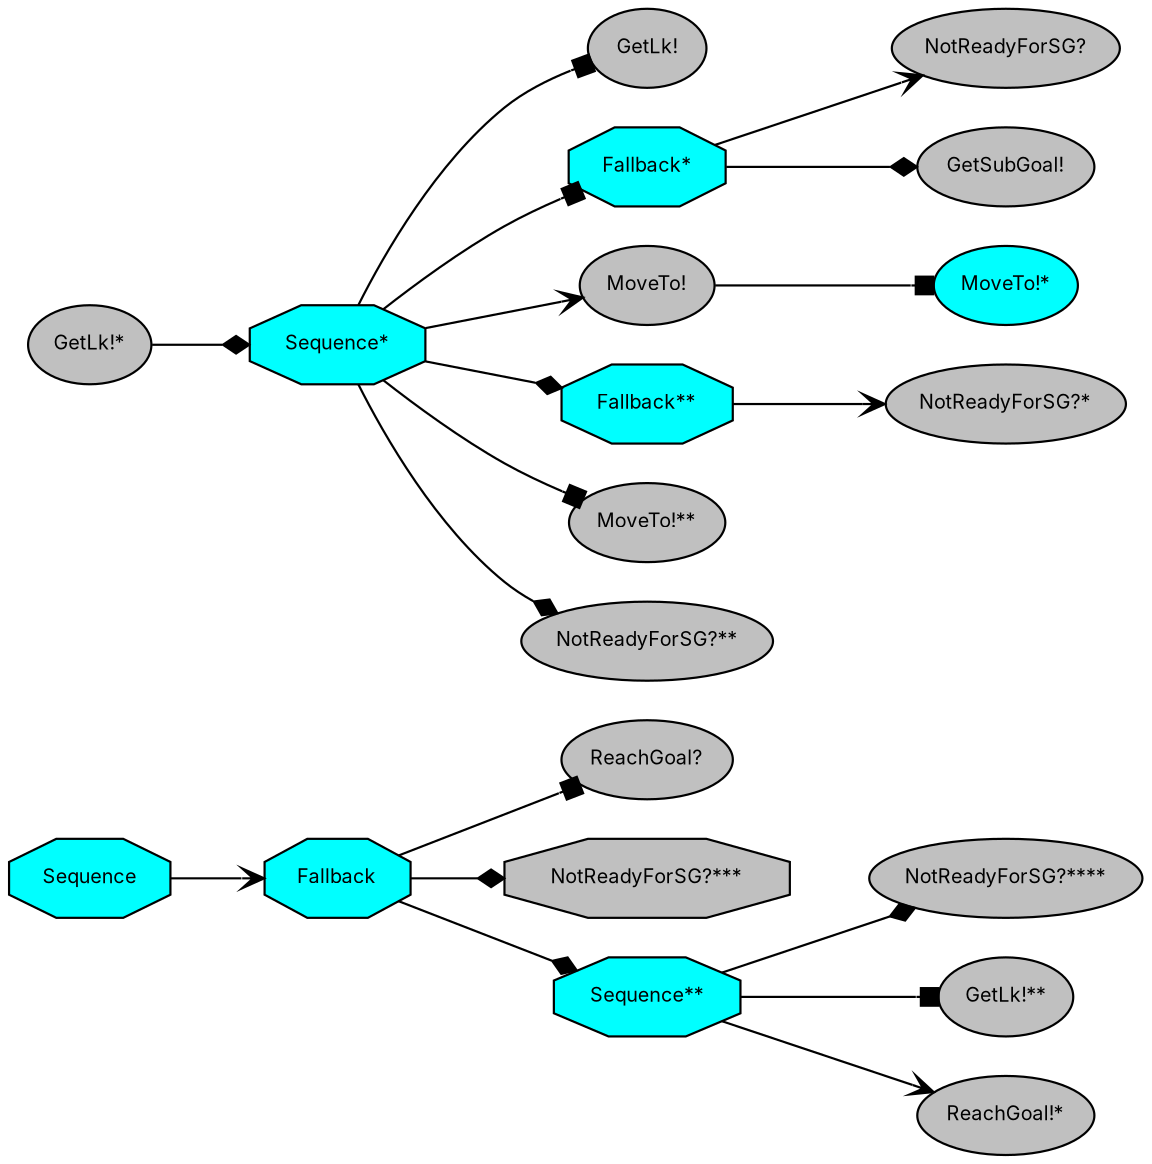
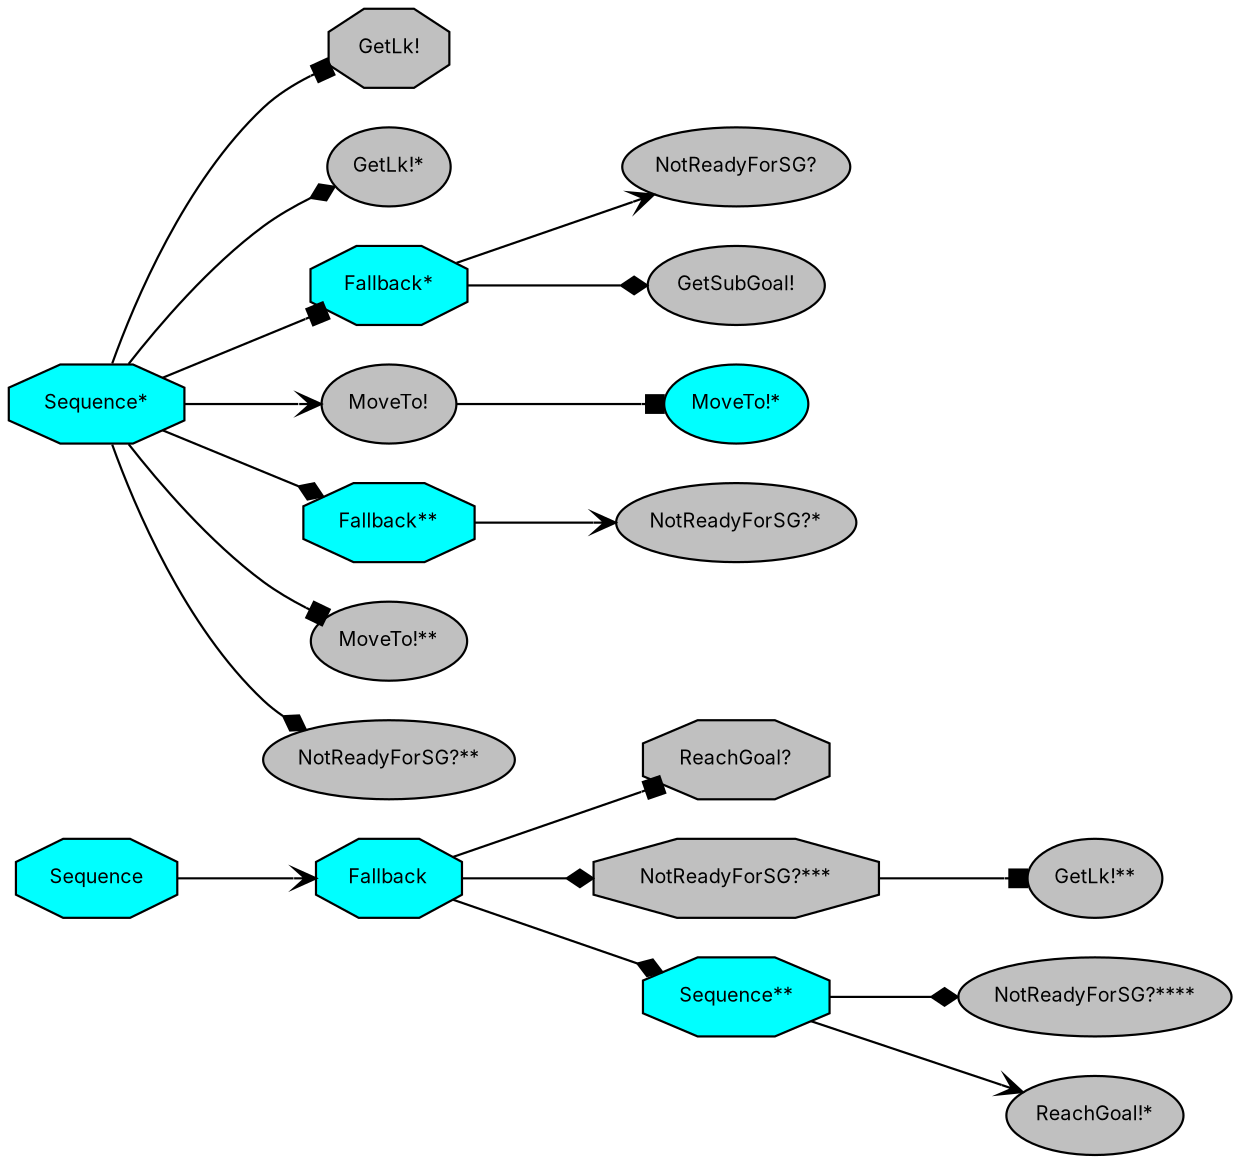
node "GetLk!": shape ellipse -> octagon
edge "GetLk!*" -> "Sequence*": reversed
node "ReachGoal?": shape ellipse -> octagon
edge "Sequence**" -> "GetLk!**": now "NotReadyForSG?***" -> "GetLk!**"
